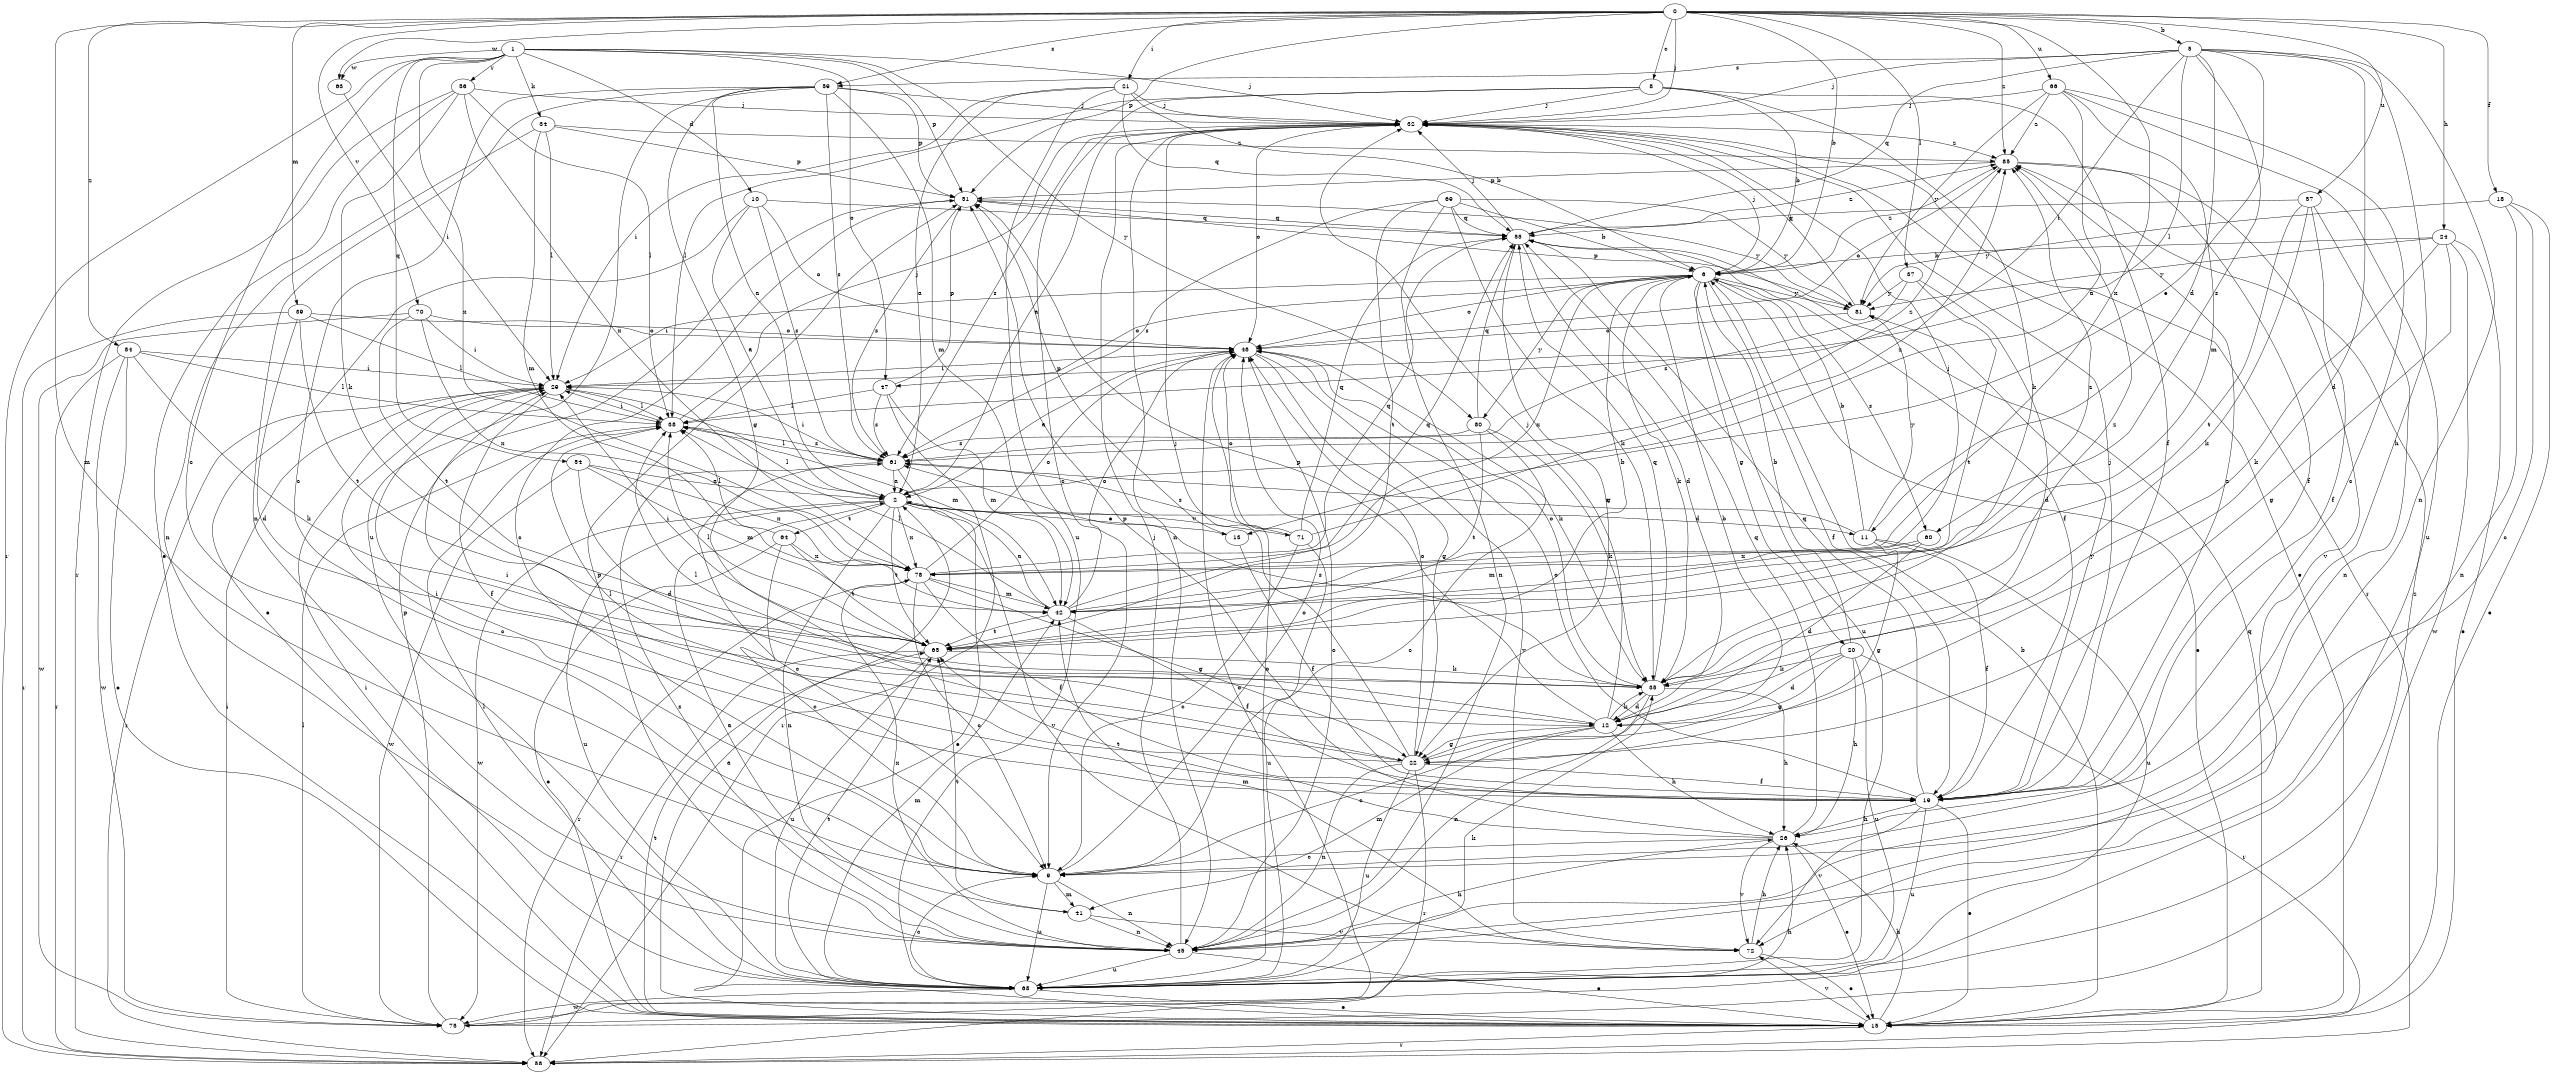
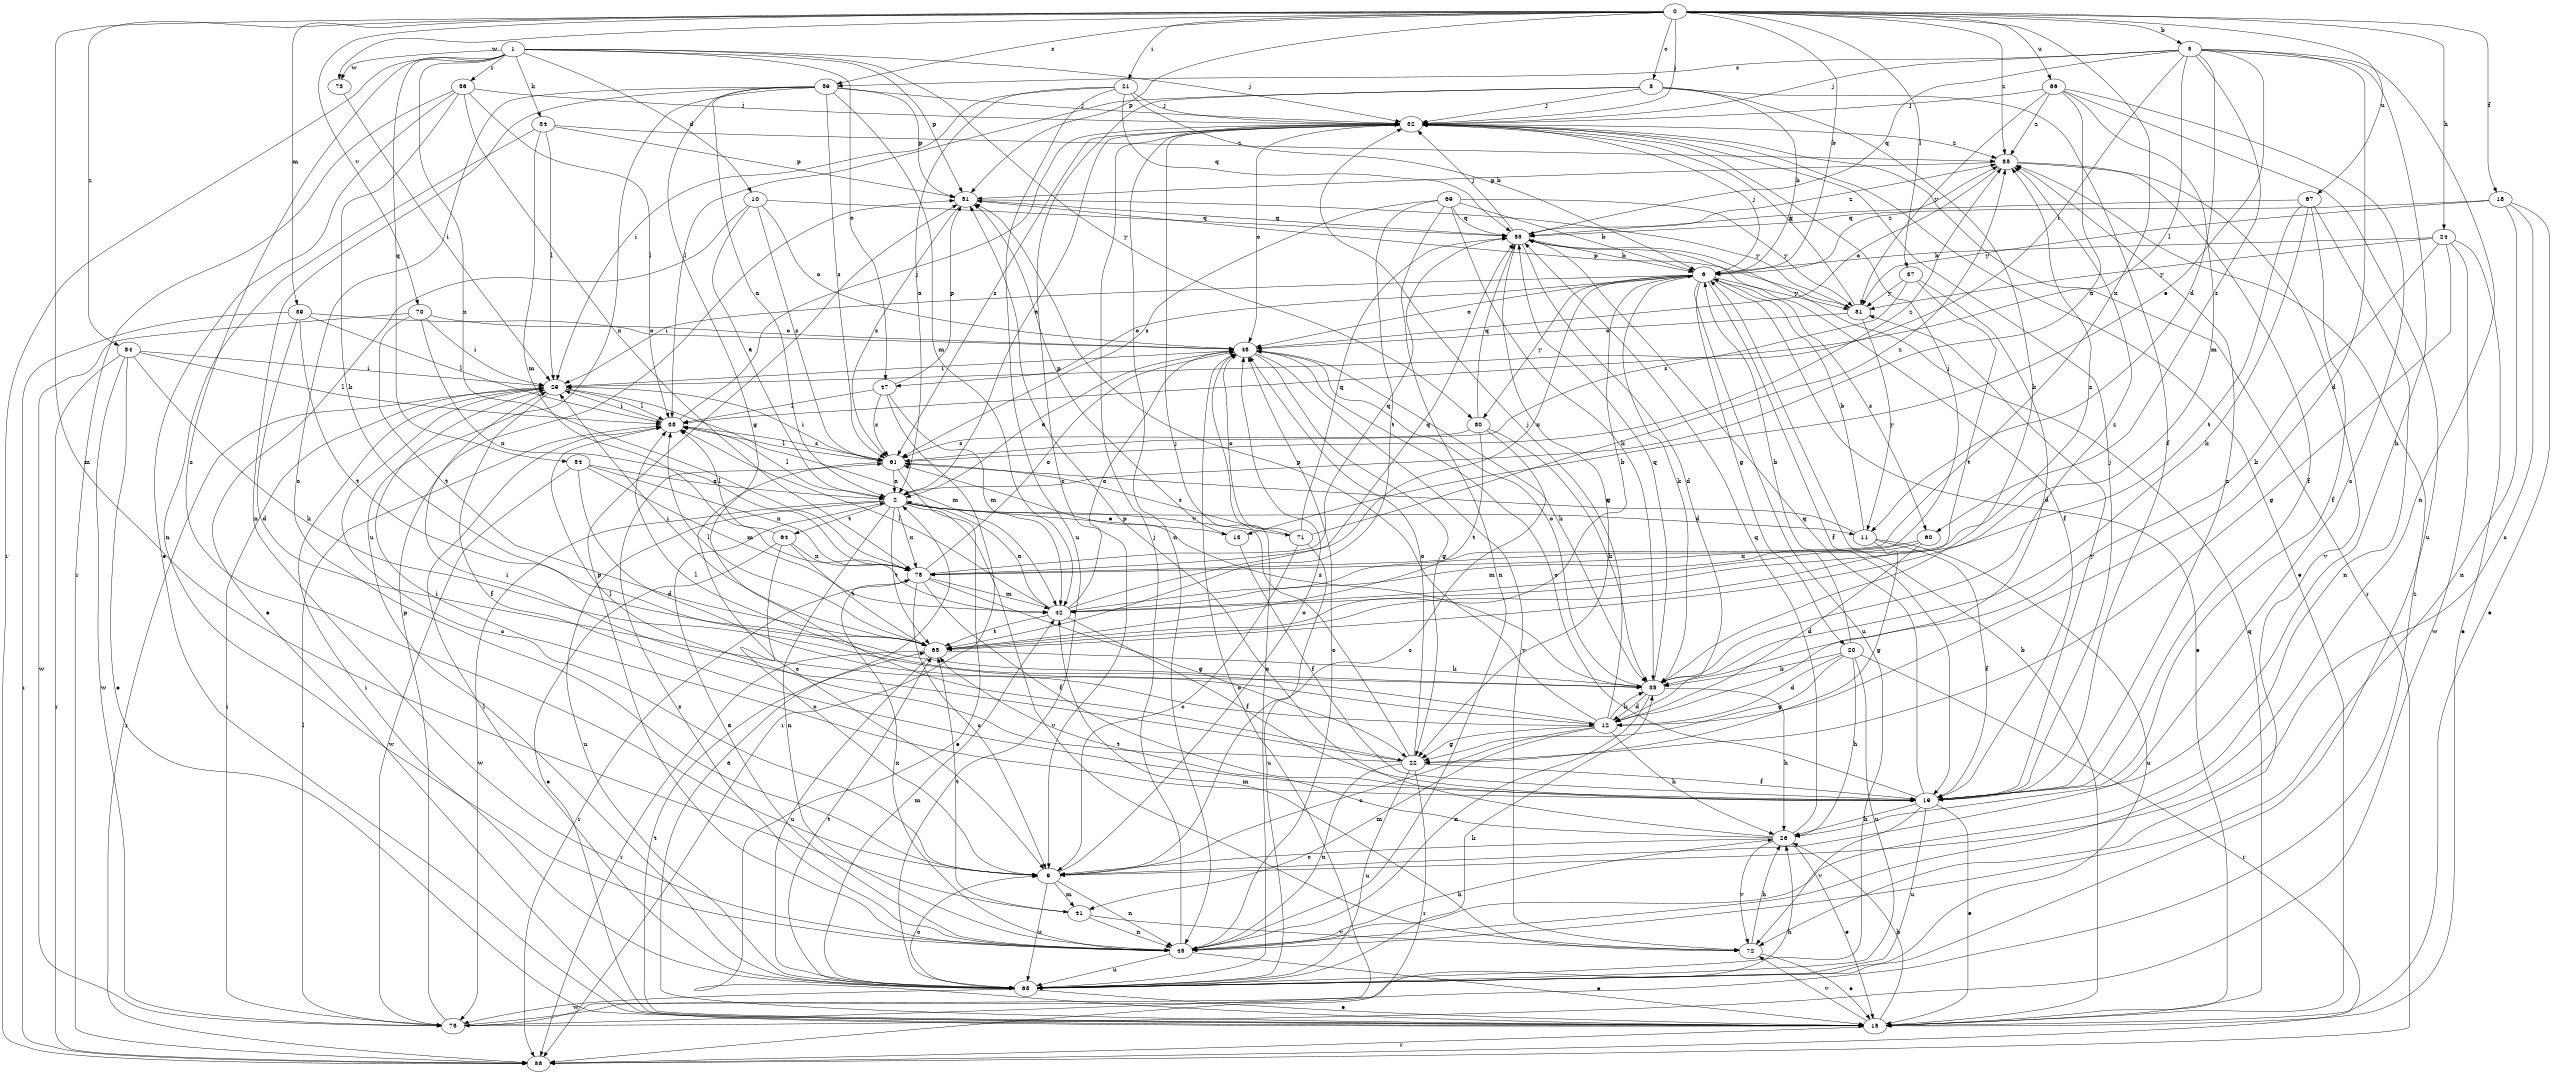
node "63": label "63" -> "73"
node "57": label "57" -> "67"
edge "18" -> "55": added, label "q"
edge "11" -> "81": reversed
edge "51" -> "9": removed, label "c"
edge "22" -> "6": now "55" -> "6"
